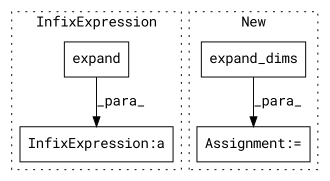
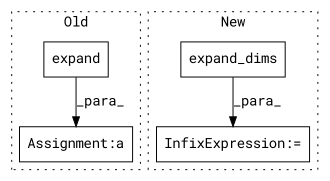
cluster "InfixExpression": label "InfixExpression" -> "Old"
node "InfixExpression:a": label "InfixExpression:a" -> "Assignment:a"
node "Assignment:=": label "Assignment:=" -> "InfixExpression:="
